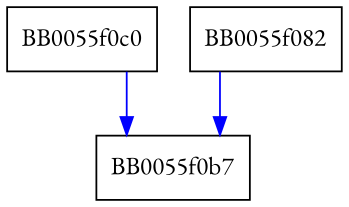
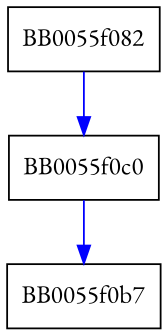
edge "BB0055f082" -> "BB0055f0b7": now "BB0055f082" -> "BB0055f0c0"
